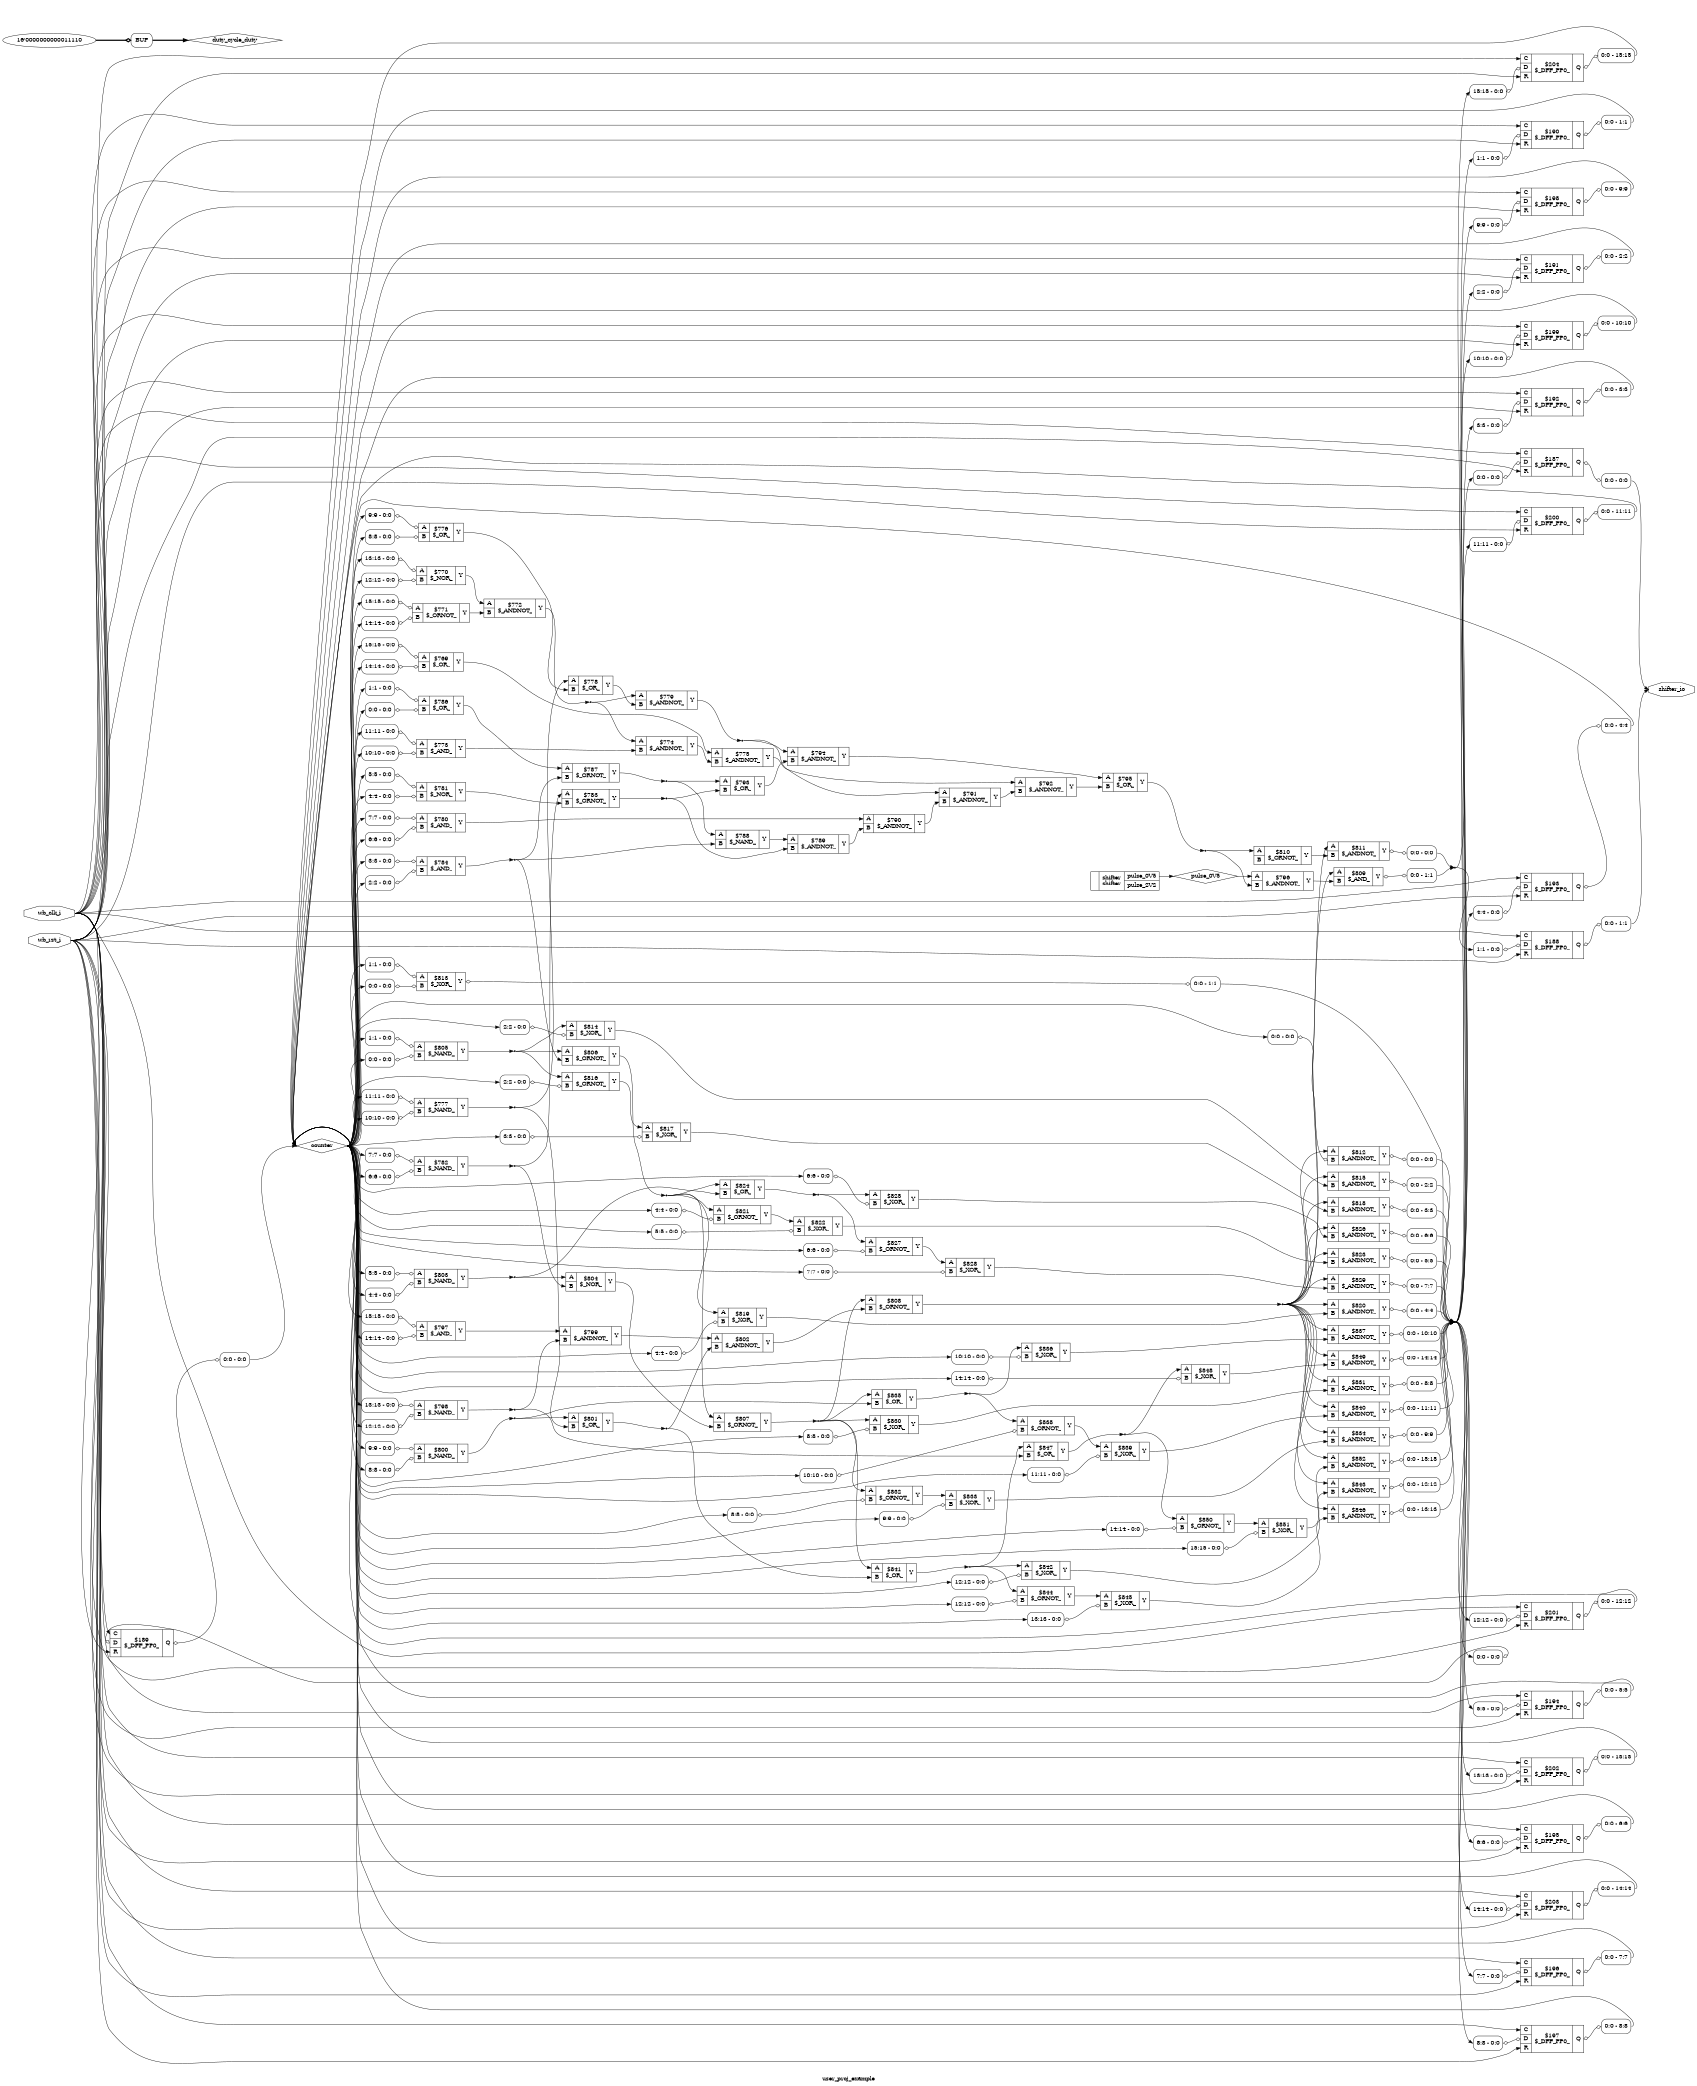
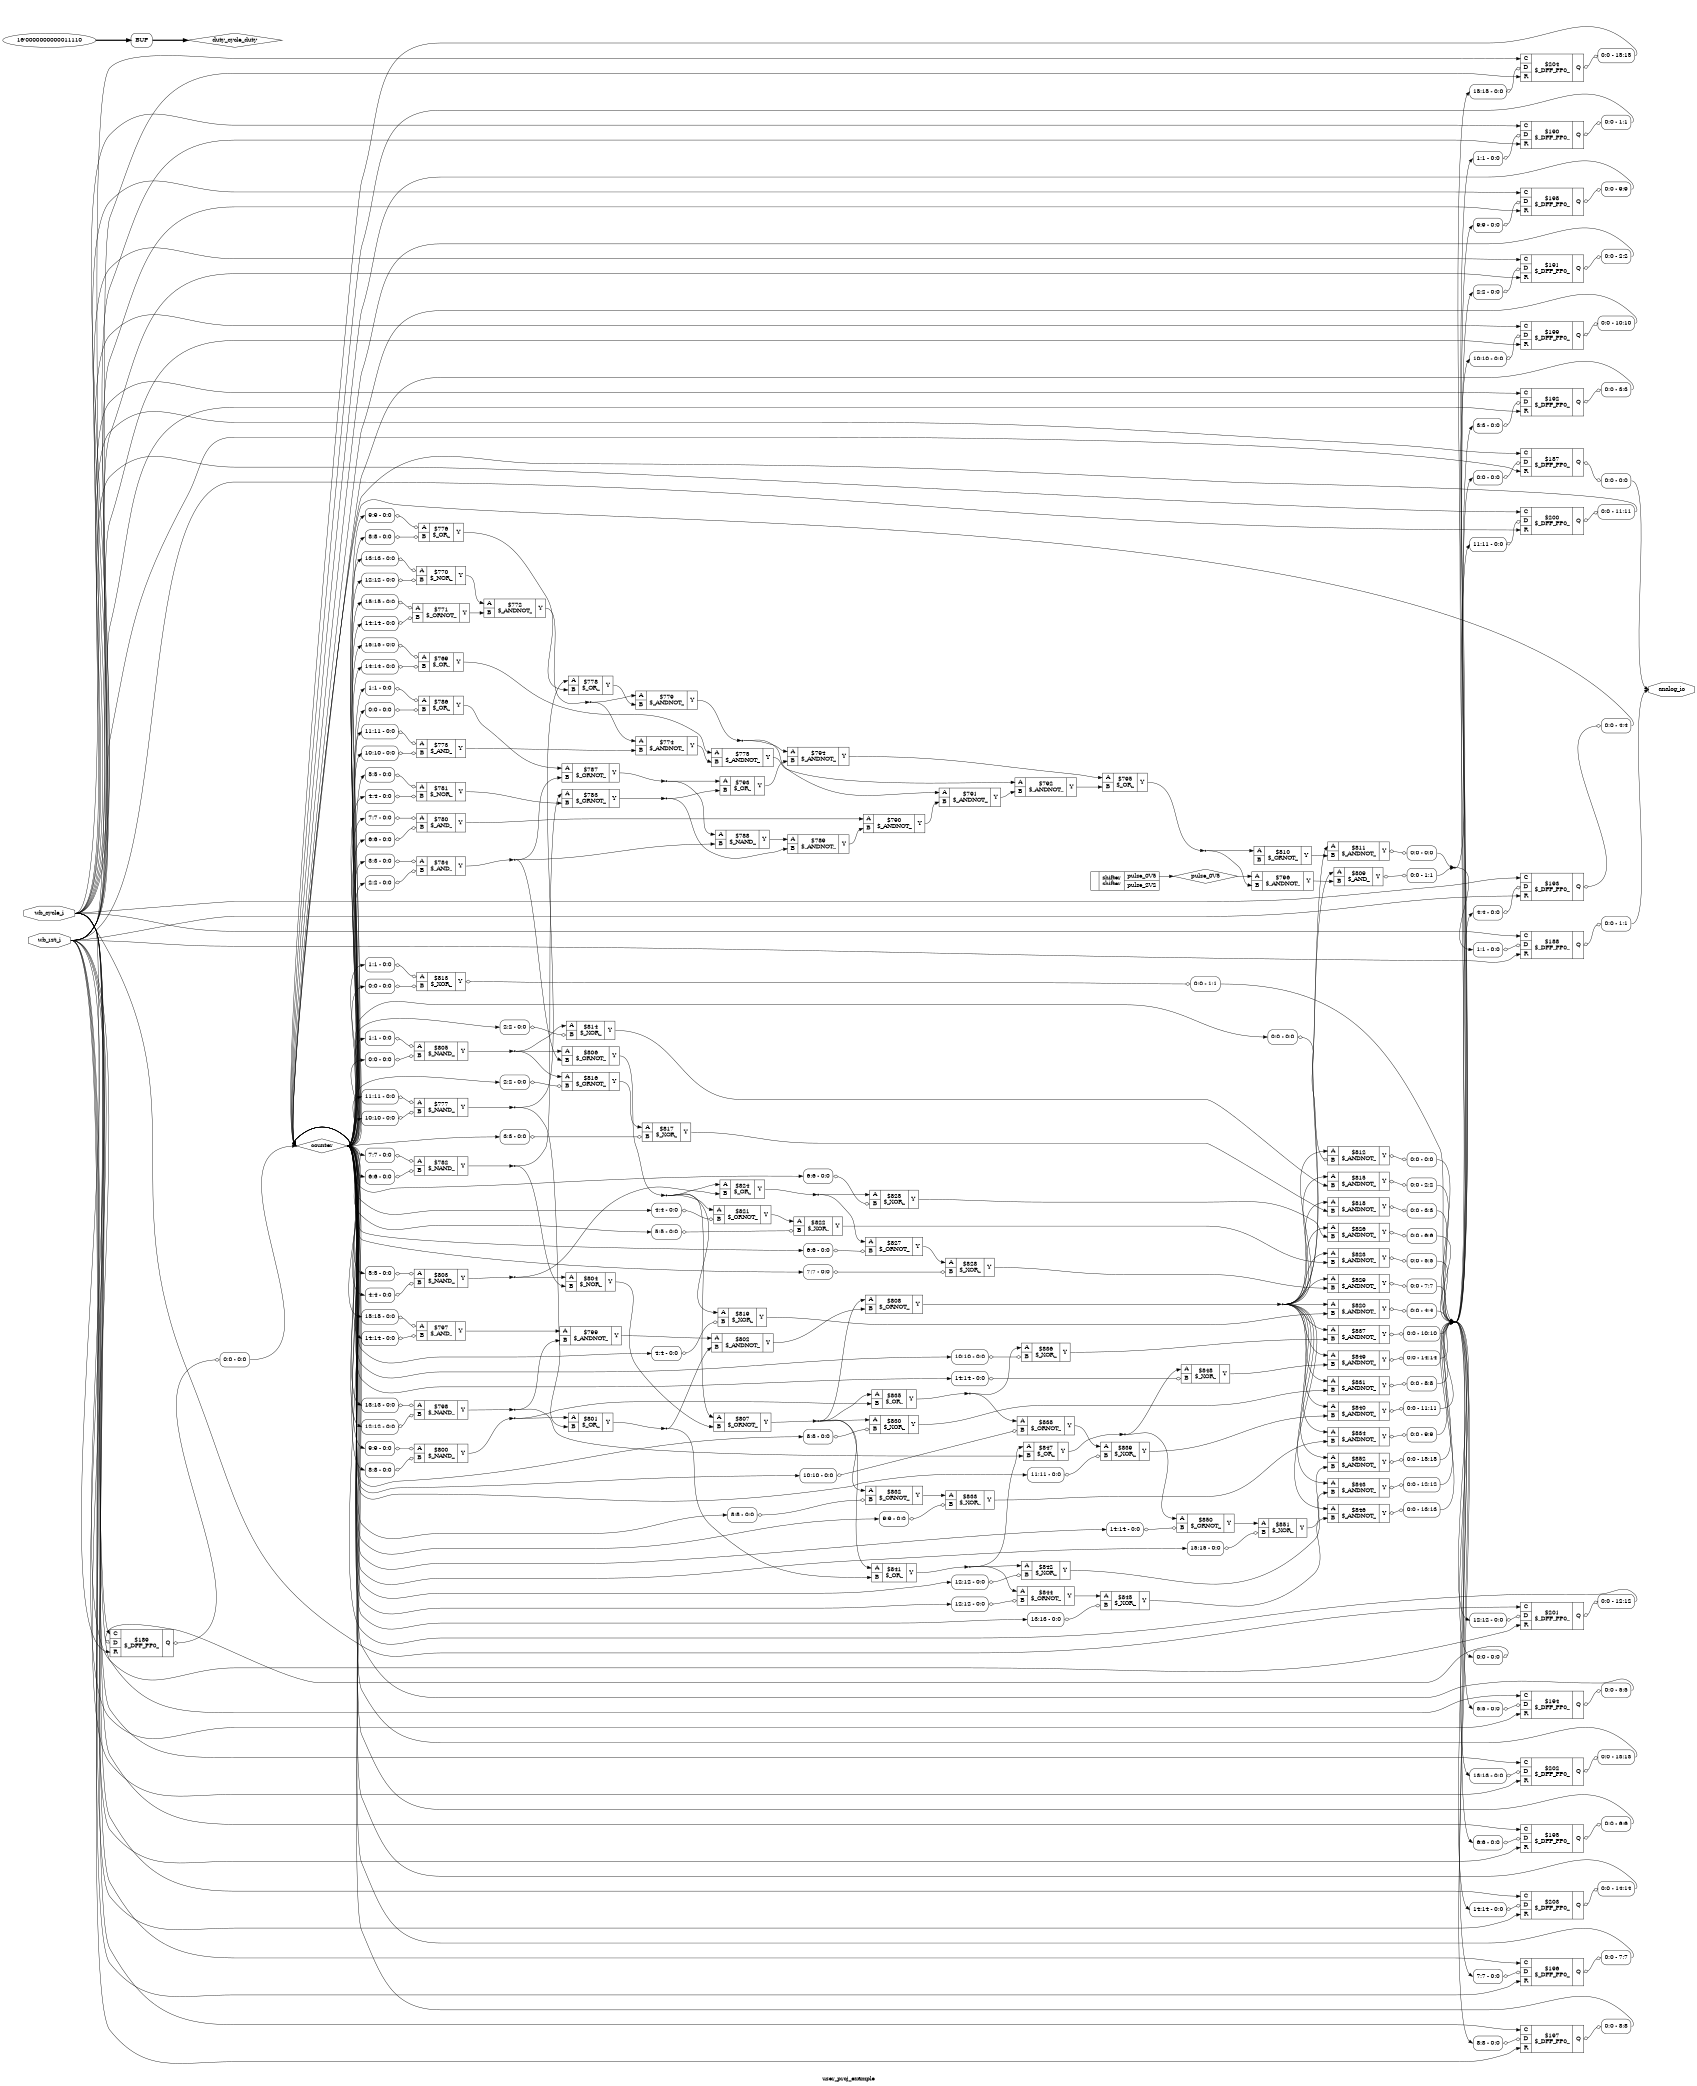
edge "16'0000000000011110" -> "BUF": arrowhead odiamond -> normal
node "shifter_io": label "shifter_io" -> "analog_io"
node "wb_clk_i": label "wb_clk_i" -> "wb_cycle_i"
